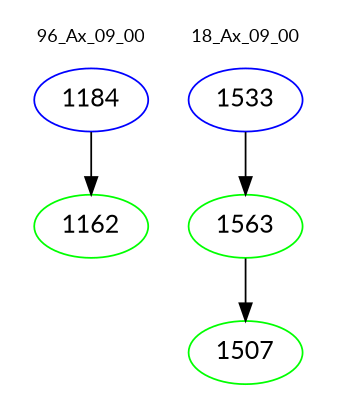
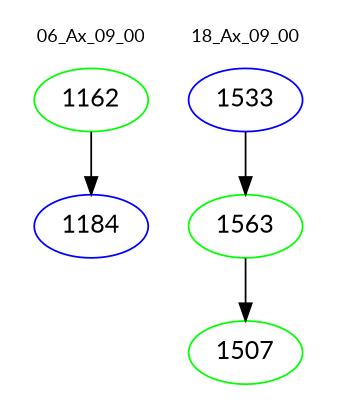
cluster "96_Ax_09_00": label "96_Ax_09_00" -> "06_Ax_09_00"
edge "1184" -> "1162": reversed
